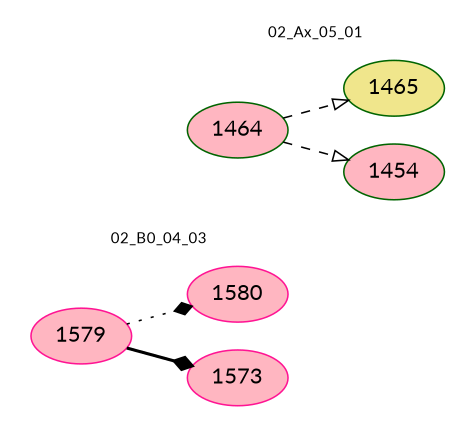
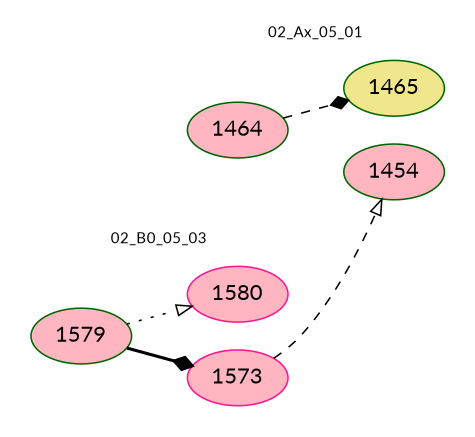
edge "1464" -> "1465": arrowhead onormal -> diamond
edge "1464" -> "1454": now "1573" -> "1454"
cluster "02_B0_04_03": label "02_B0_04_03" -> "02_B0_05_03"
edge "1579" -> "1580": arrowhead diamond -> onormal
node "1579": color deeppink -> darkgreen
